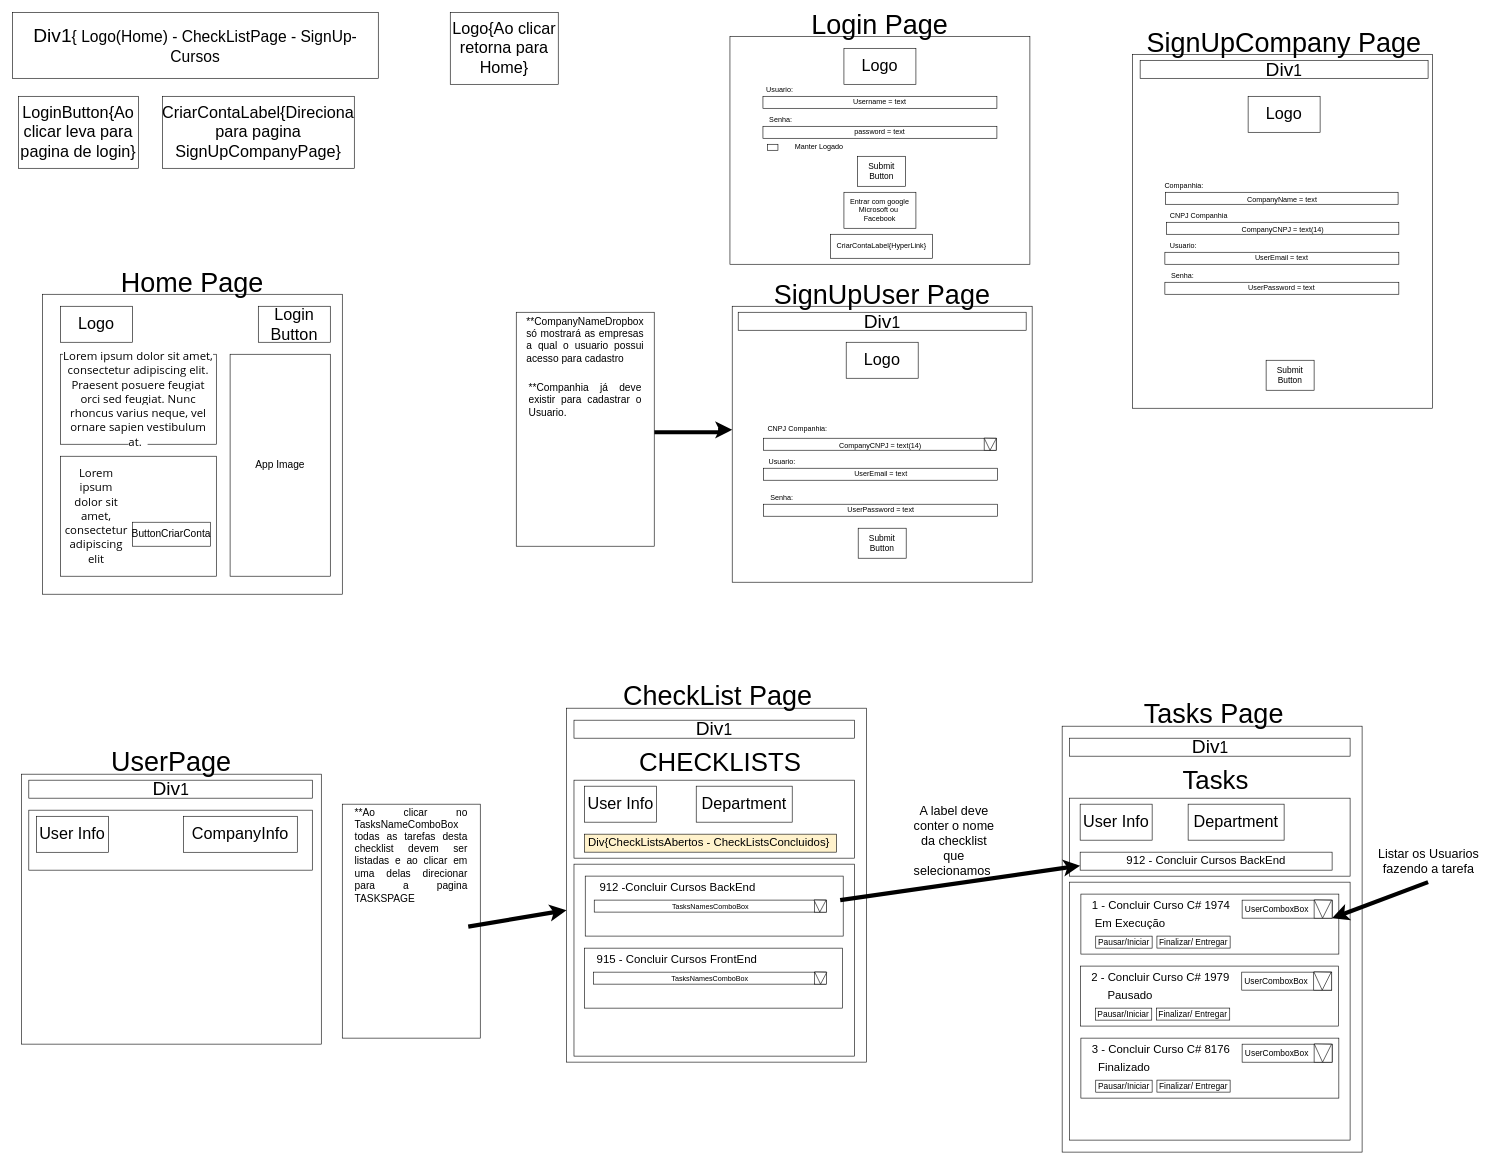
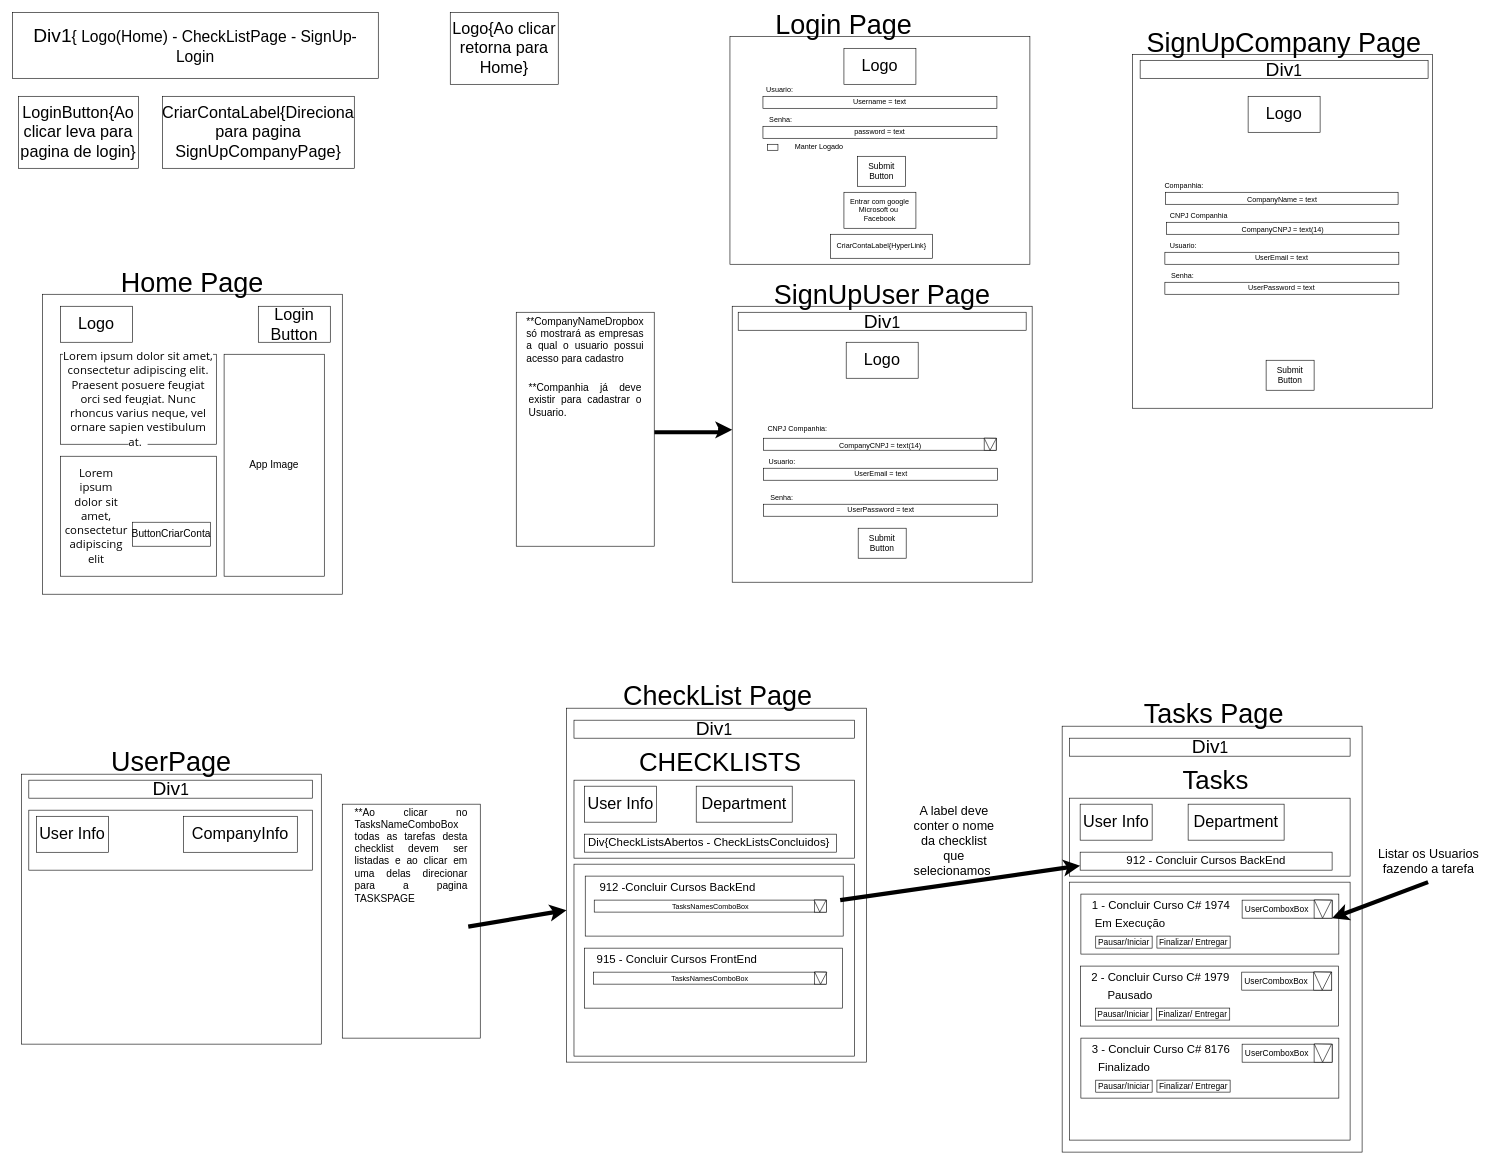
node "Login Page": moved (880, 24) -> (844, 24)
node "Div1{ Logo(Home) - CheckListPage - SignUp- Cursos": label "Div1{ Logo(Home) - CheckListPage - SignUp- Cursos" -> "Div1{ Logo(Home) - CheckListPage - SignUp- Login"
node "App Image": moved (280, 465) -> (274, 465)
node "Div{CheckListsAbertos - CheckListsConcluidos}": fillcolor #fff2cc -> #ffffff
